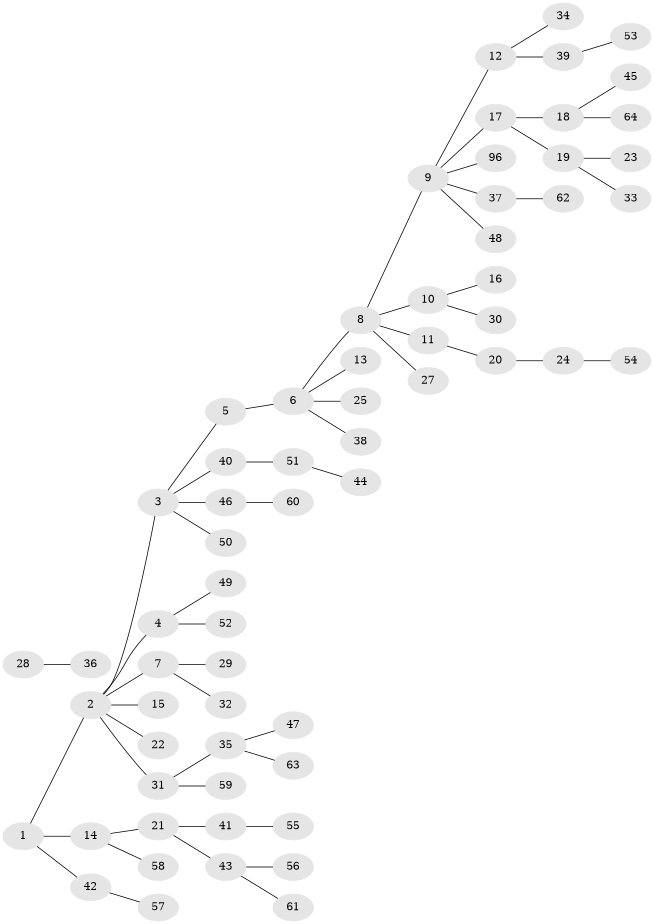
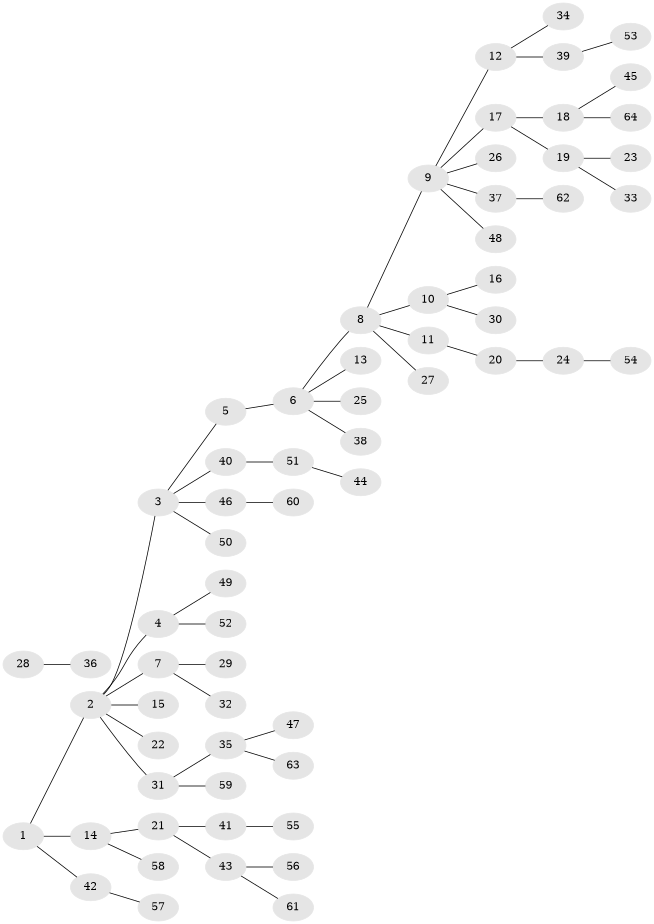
node "96": label "96" -> "26"
